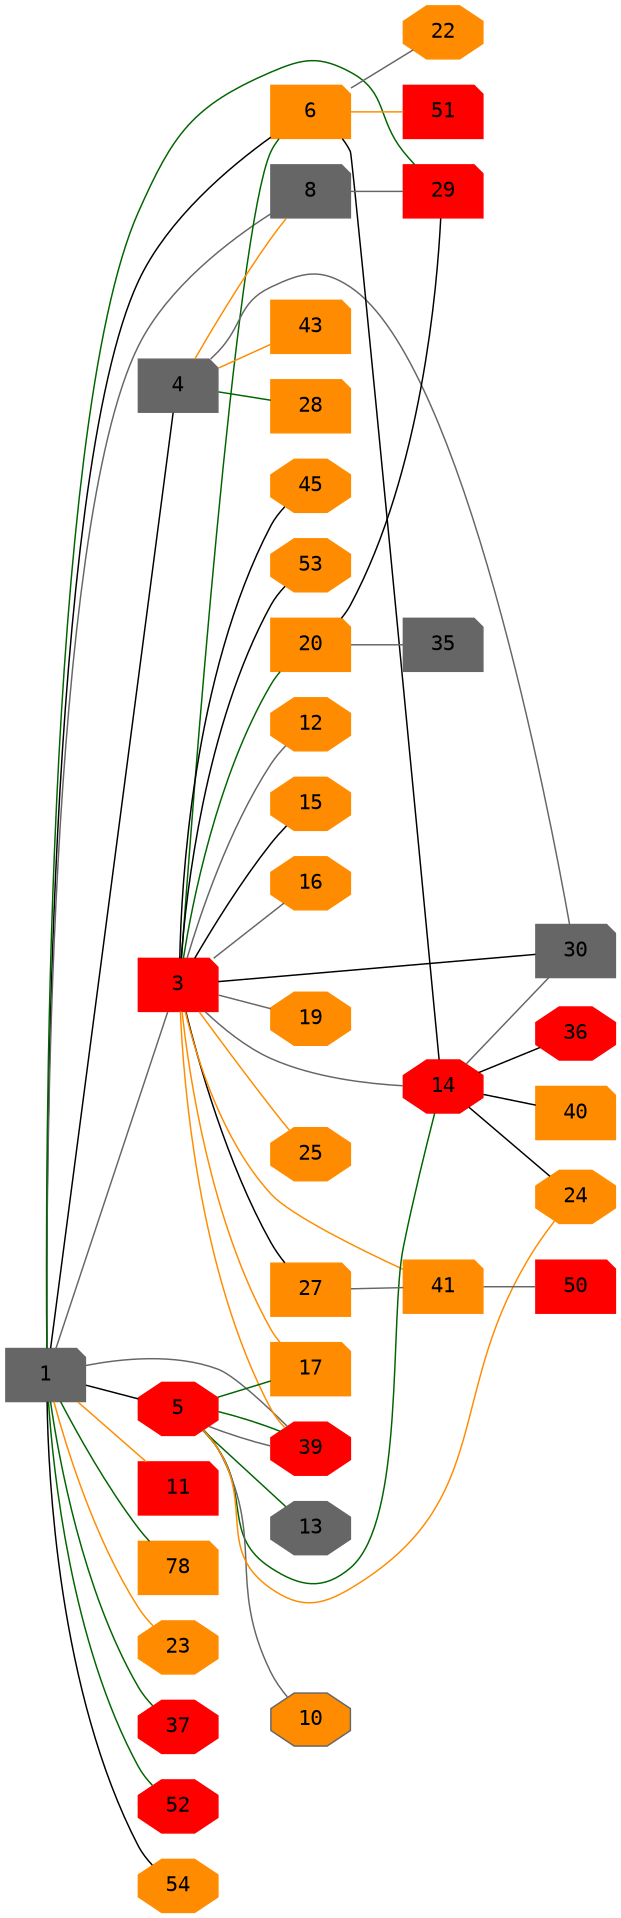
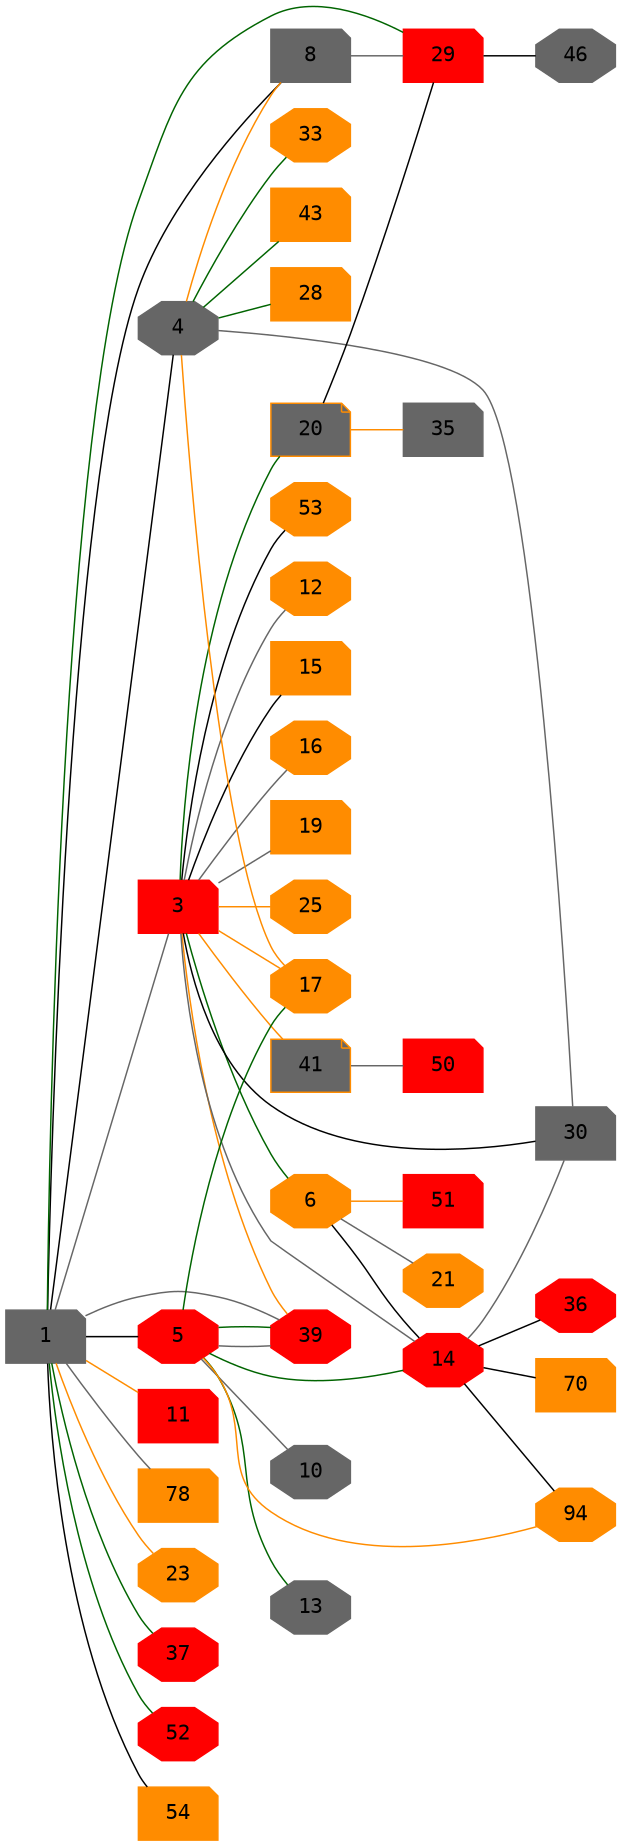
node "22": label "22" -> "21"
node "46": added
node "6": shape note -> octagon
node "33": added
edge "43" -- "4": color darkorange -> darkgreen
node "4": shape note -> octagon
edge "6" -- "1": removed
node "45": removed
edge "8" -- "1": color gray40 -> black
edge "4" -- "17": added
node "20": fillcolor darkorange -> gray40
edge "20" -- "35": color gray40 -> darkorange
node "15": shape octagon -> note
node "19": shape octagon -> note
node "40": label "40" -> "70"
node "24": label "24" -> "94"
node "41": fillcolor darkorange -> gray40
node "27": removed
node "17": shape note -> octagon
edge "1" -- "78": color darkgreen -> gray40
node "10": fillcolor darkorange -> gray40
node "54": shape octagon -> note
